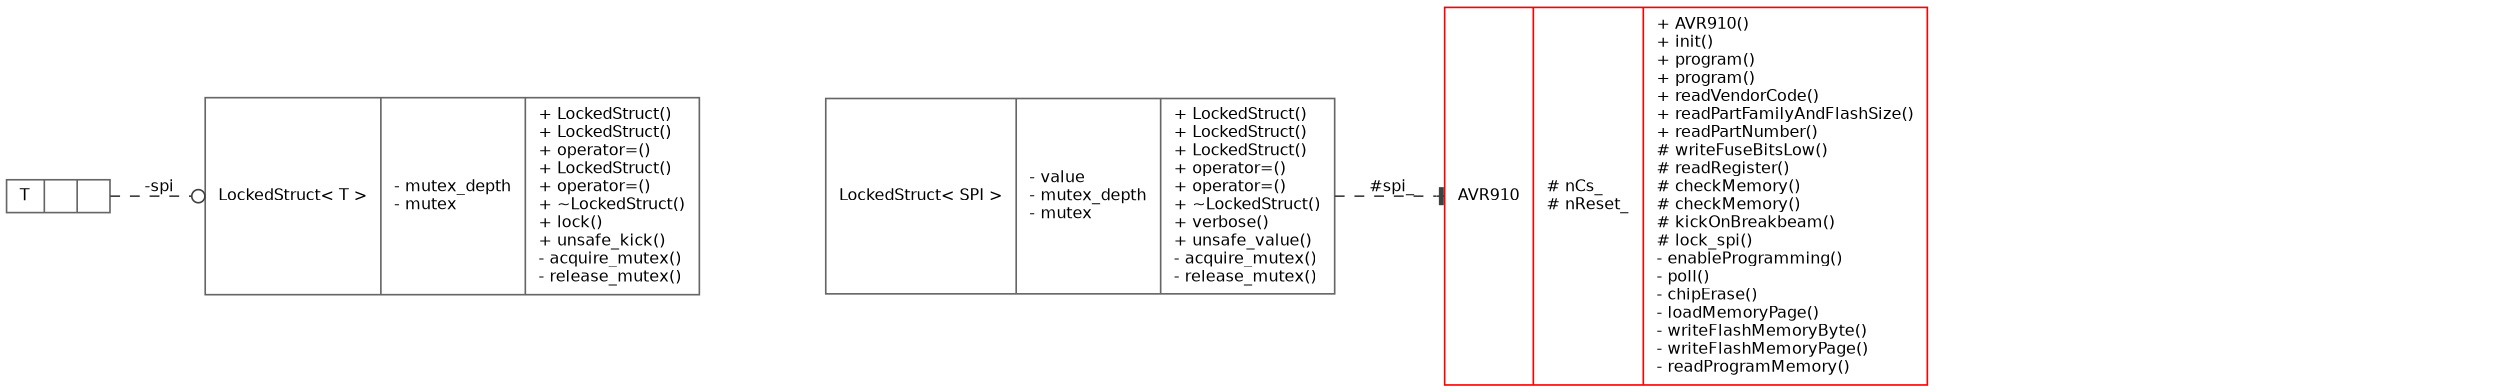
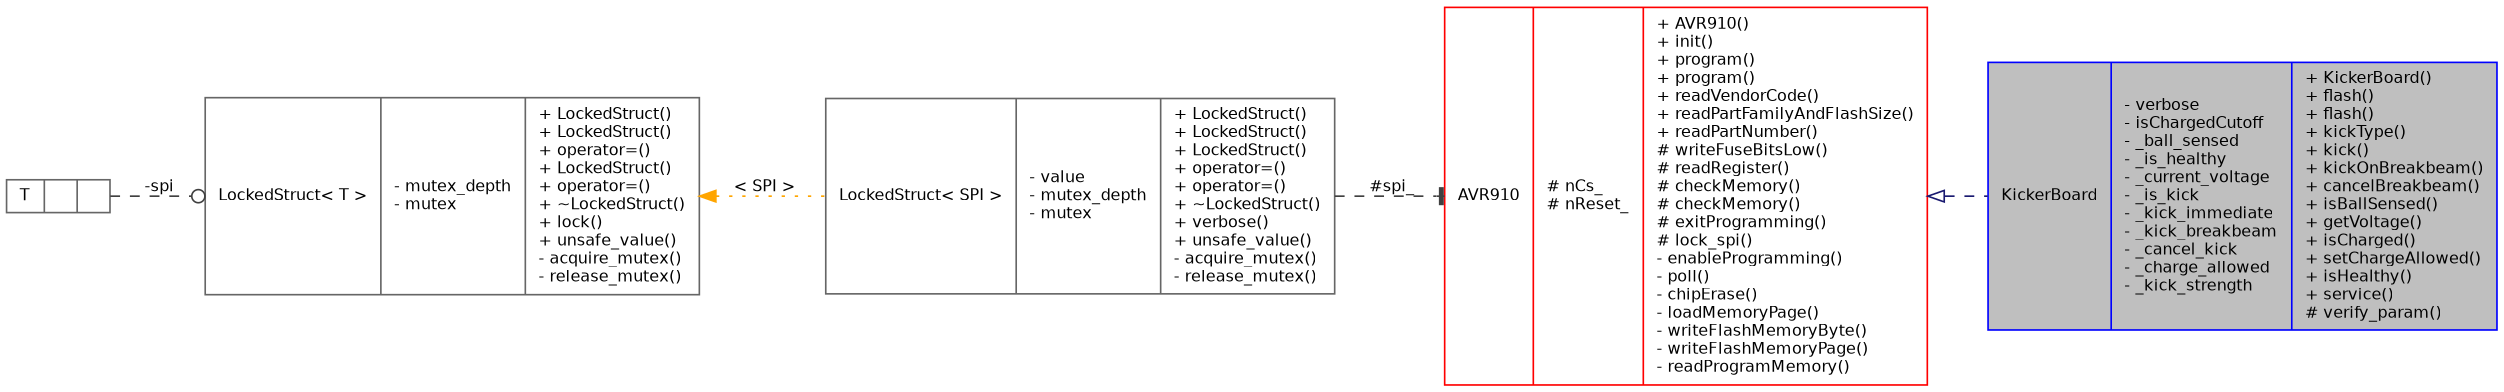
edge "LockedStruct< SPI >" -> "LockedStruct< T >": added, label "< SPI >"
node "KickerBoard": added
node "AVR910": text "# kickOnBreakbeam()" -> "# exitProgramming()"
node "LockedStruct< T >": text "+ unsafe_kick()" -> "+ unsafe_value()"
